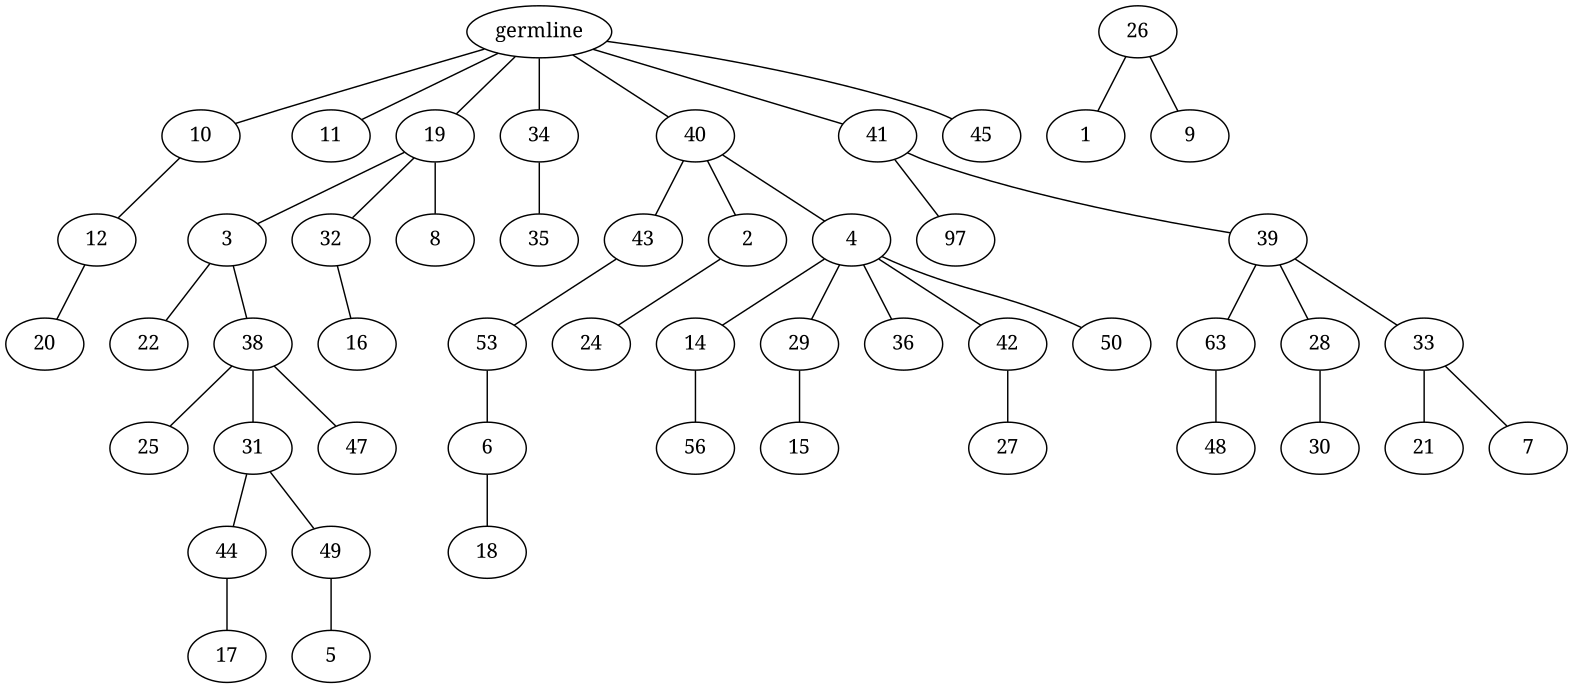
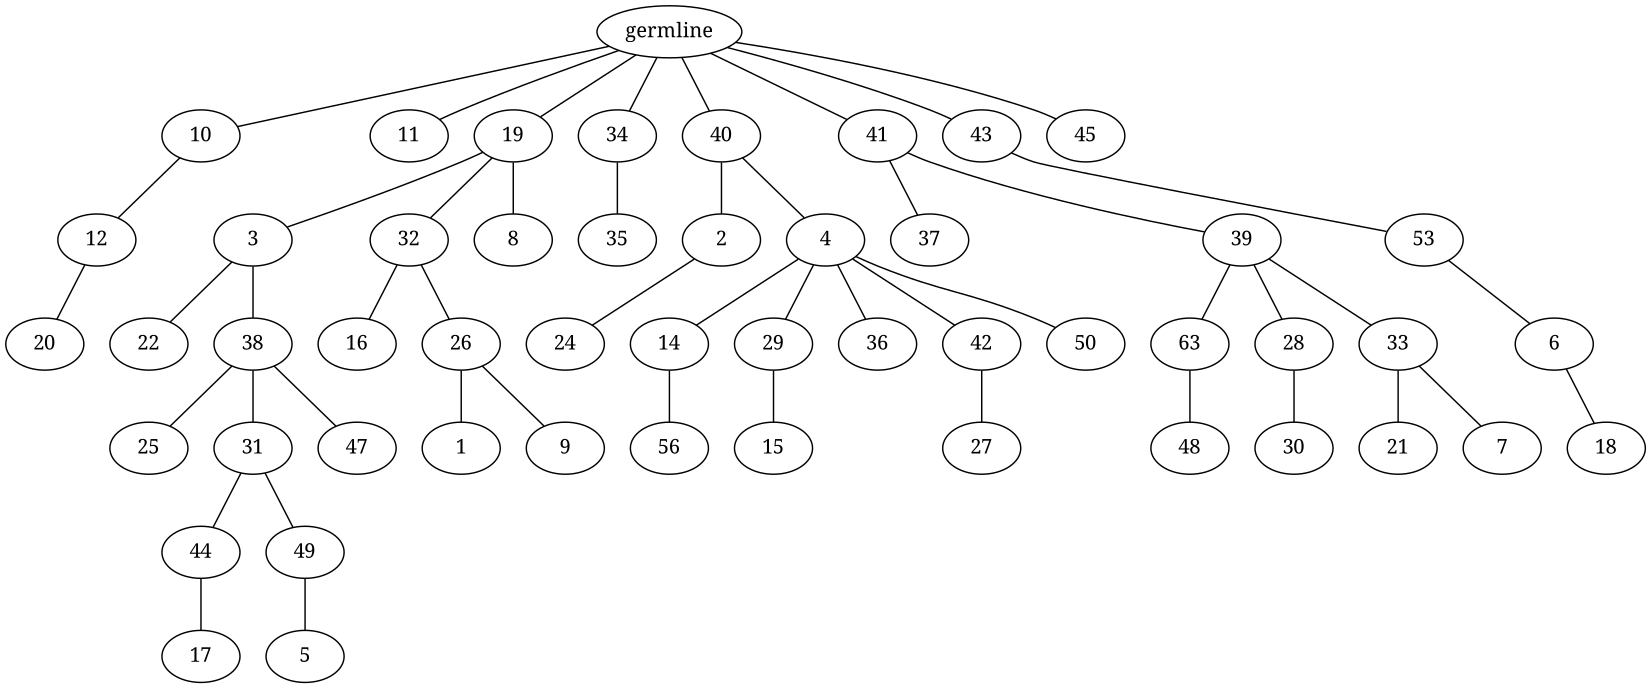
edge "40" -- "43": now "germline" -- "43"
node "97": label "97" -> "37"
edge "32" -- "26": added
